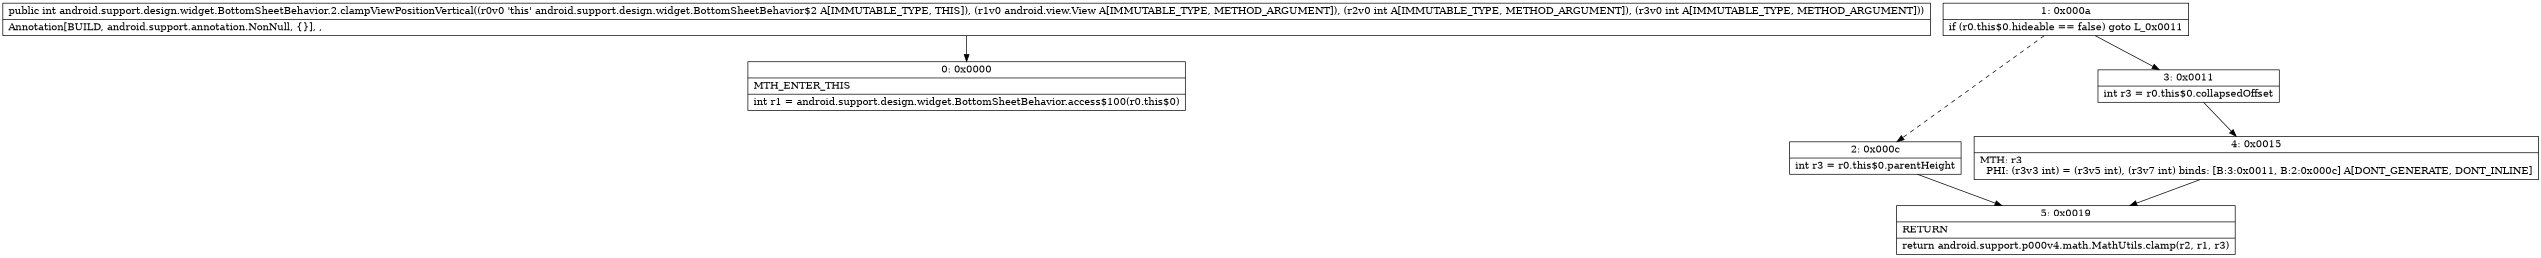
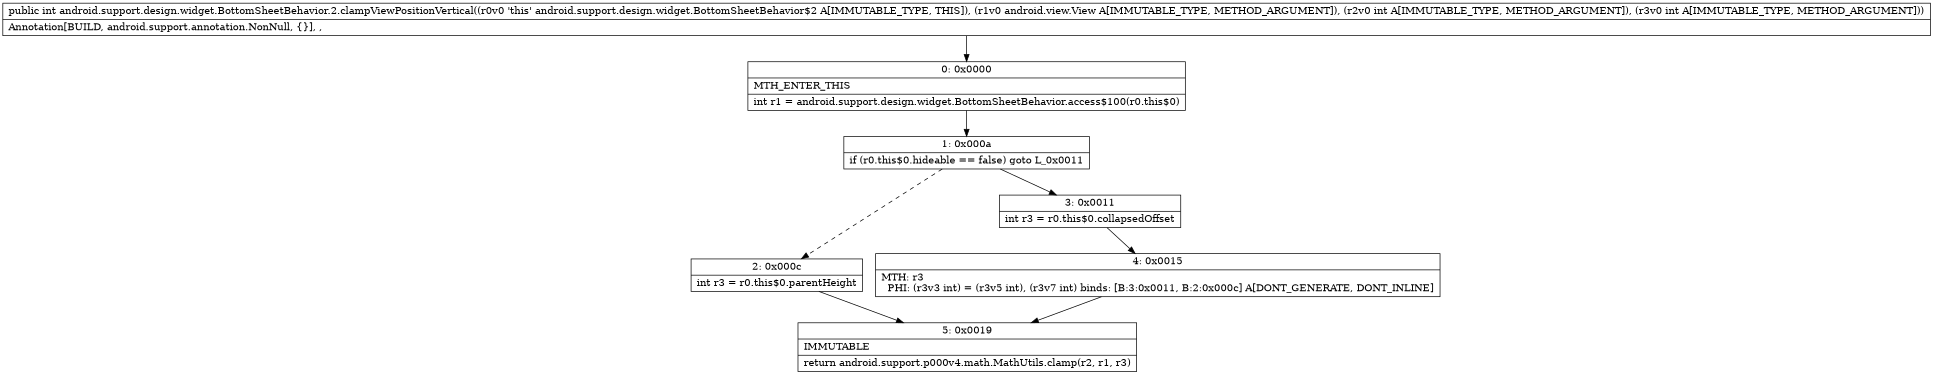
edge "0: 0x0000" -> "1: 0x000a": added
node "5: 0x0019": text "RETURN" -> "IMMUTABLE"
